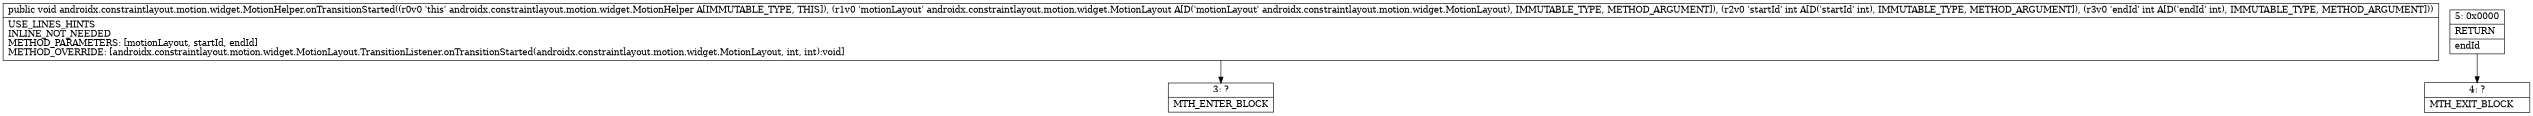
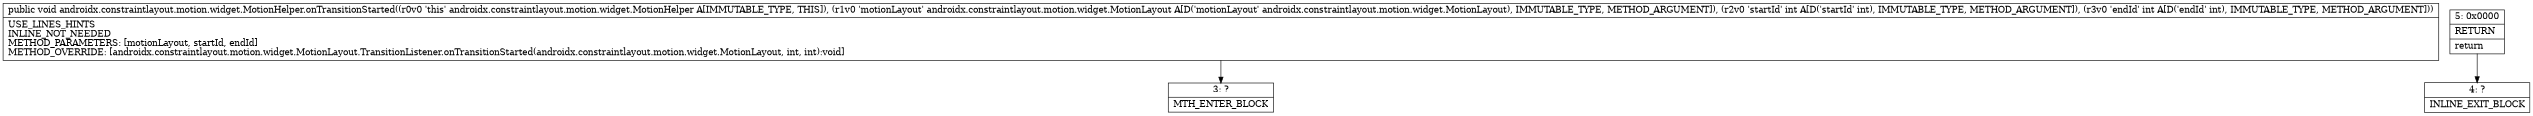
node "5: 0x0000": text "endId" -> "return"
node "4: ?": text "MTH_EXIT_BLOCK" -> "INLINE_EXIT_BLOCK"
